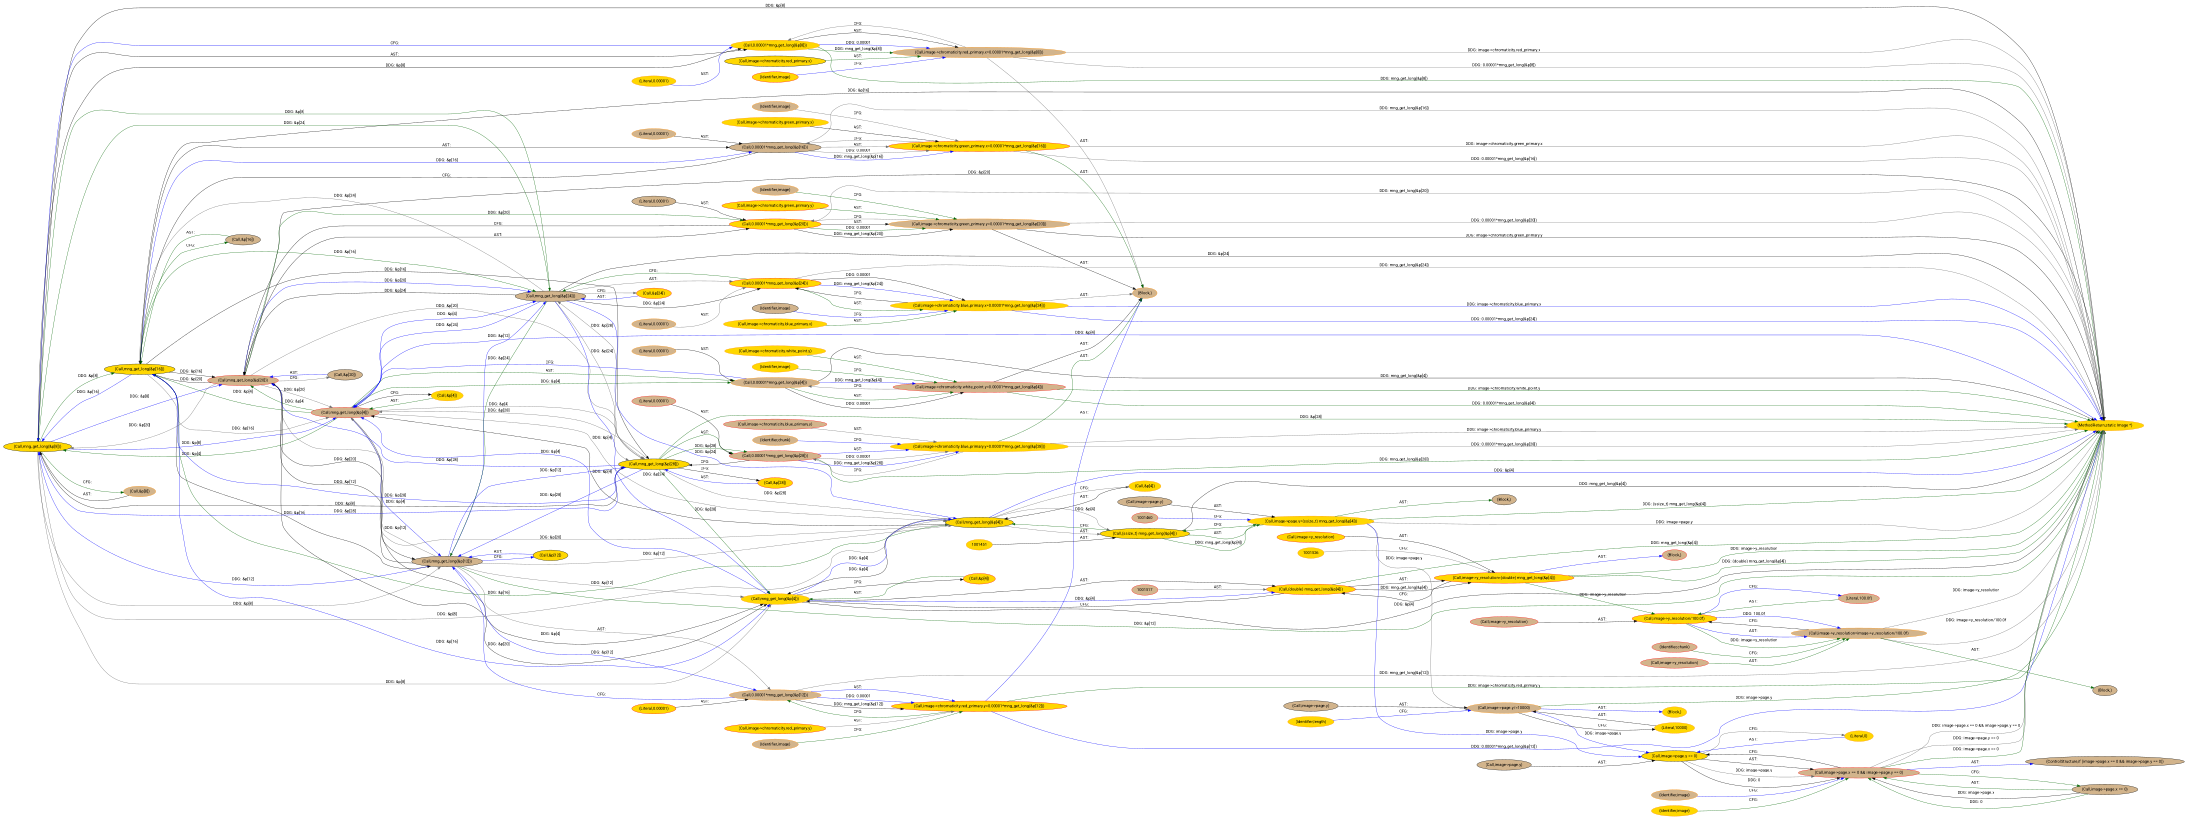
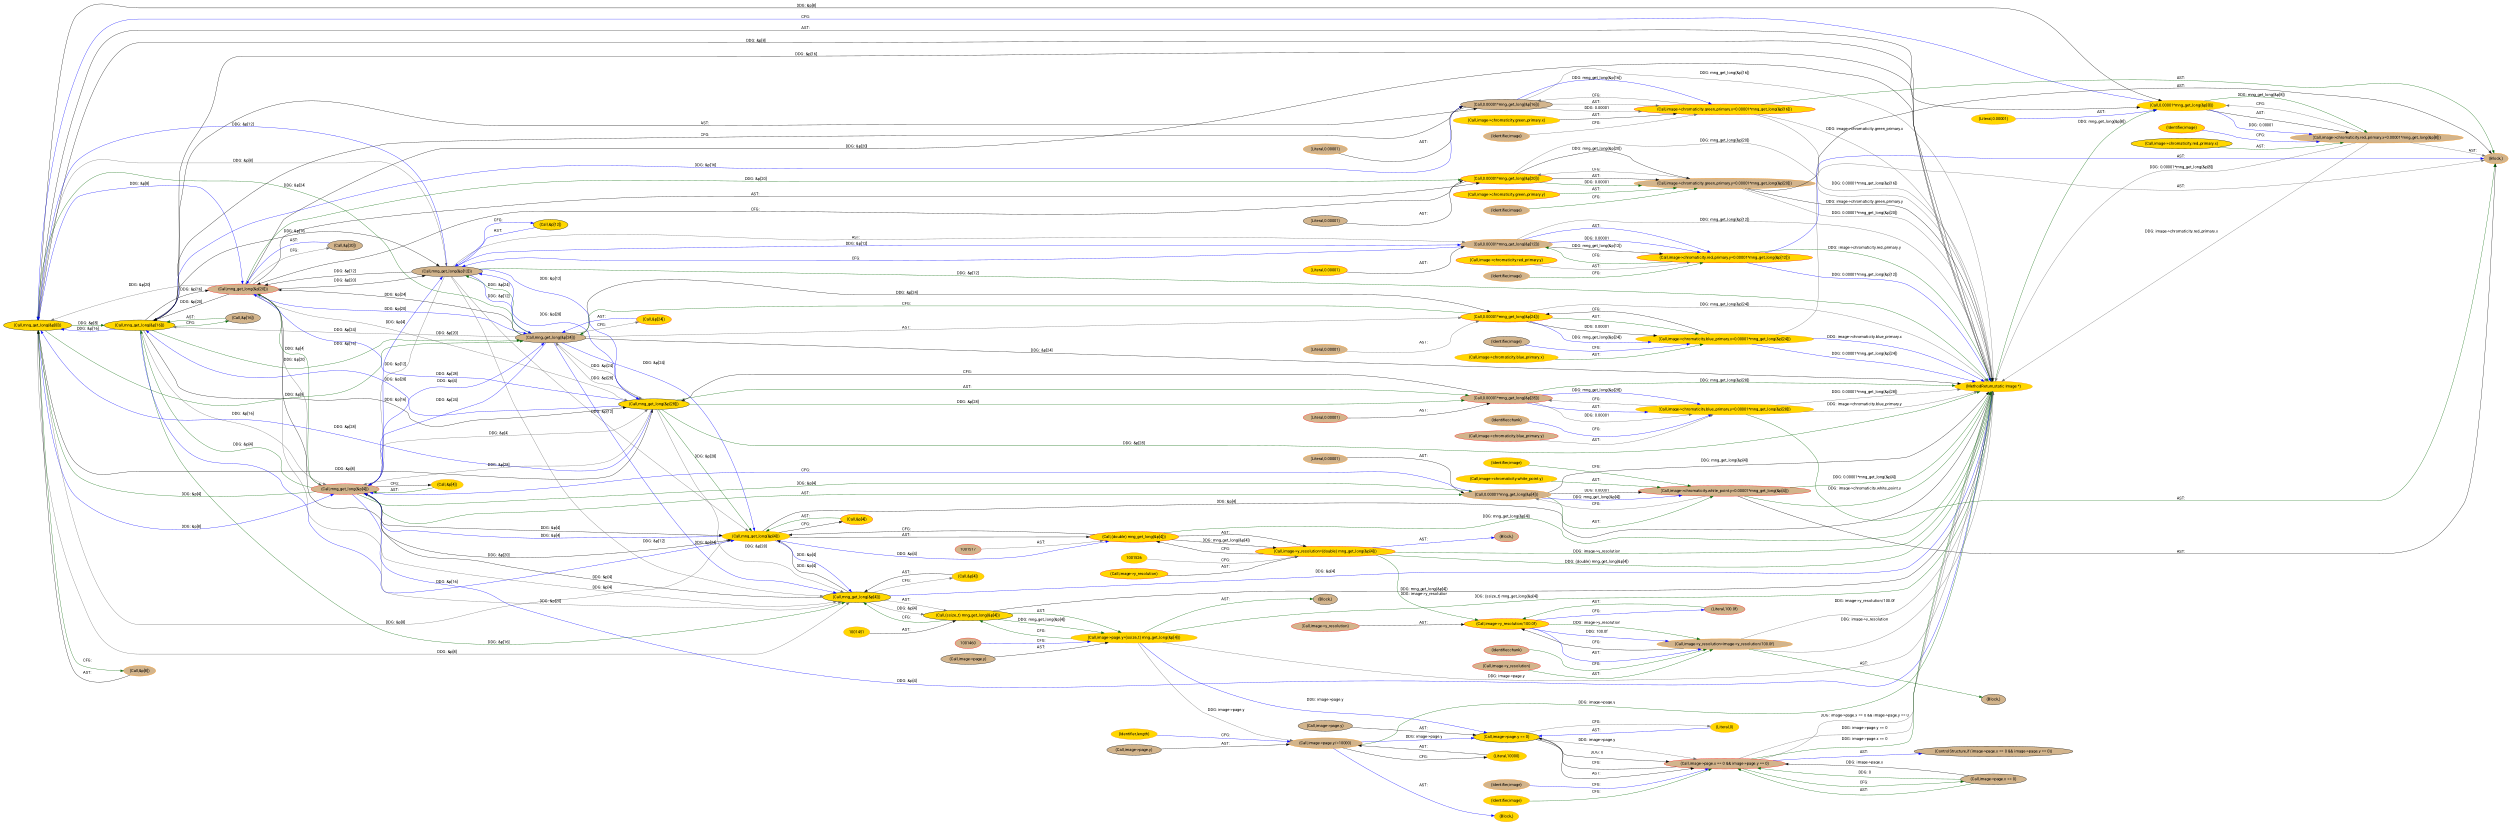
edge "(Call,0.00001*mng_get_long(&p[8]))" -> "(MethodReturn,static Image *)": reversed
node "(Call,&p[28])": removed
